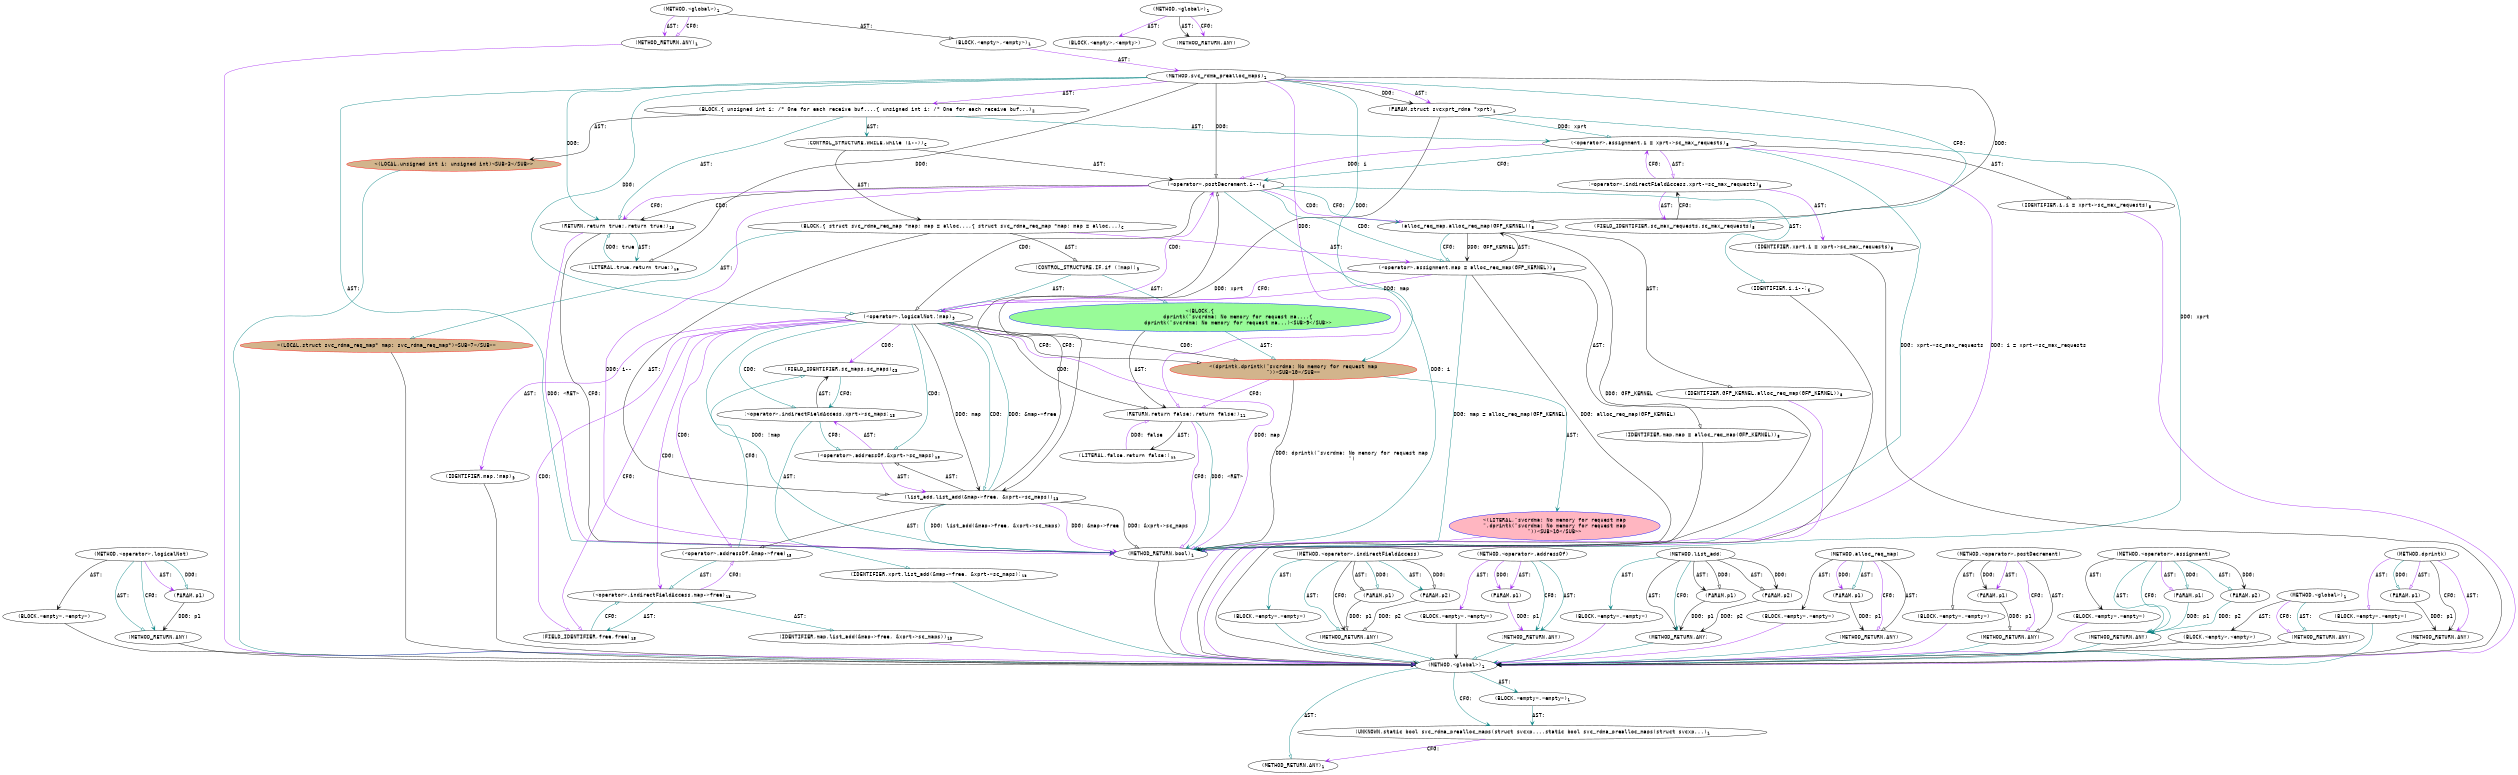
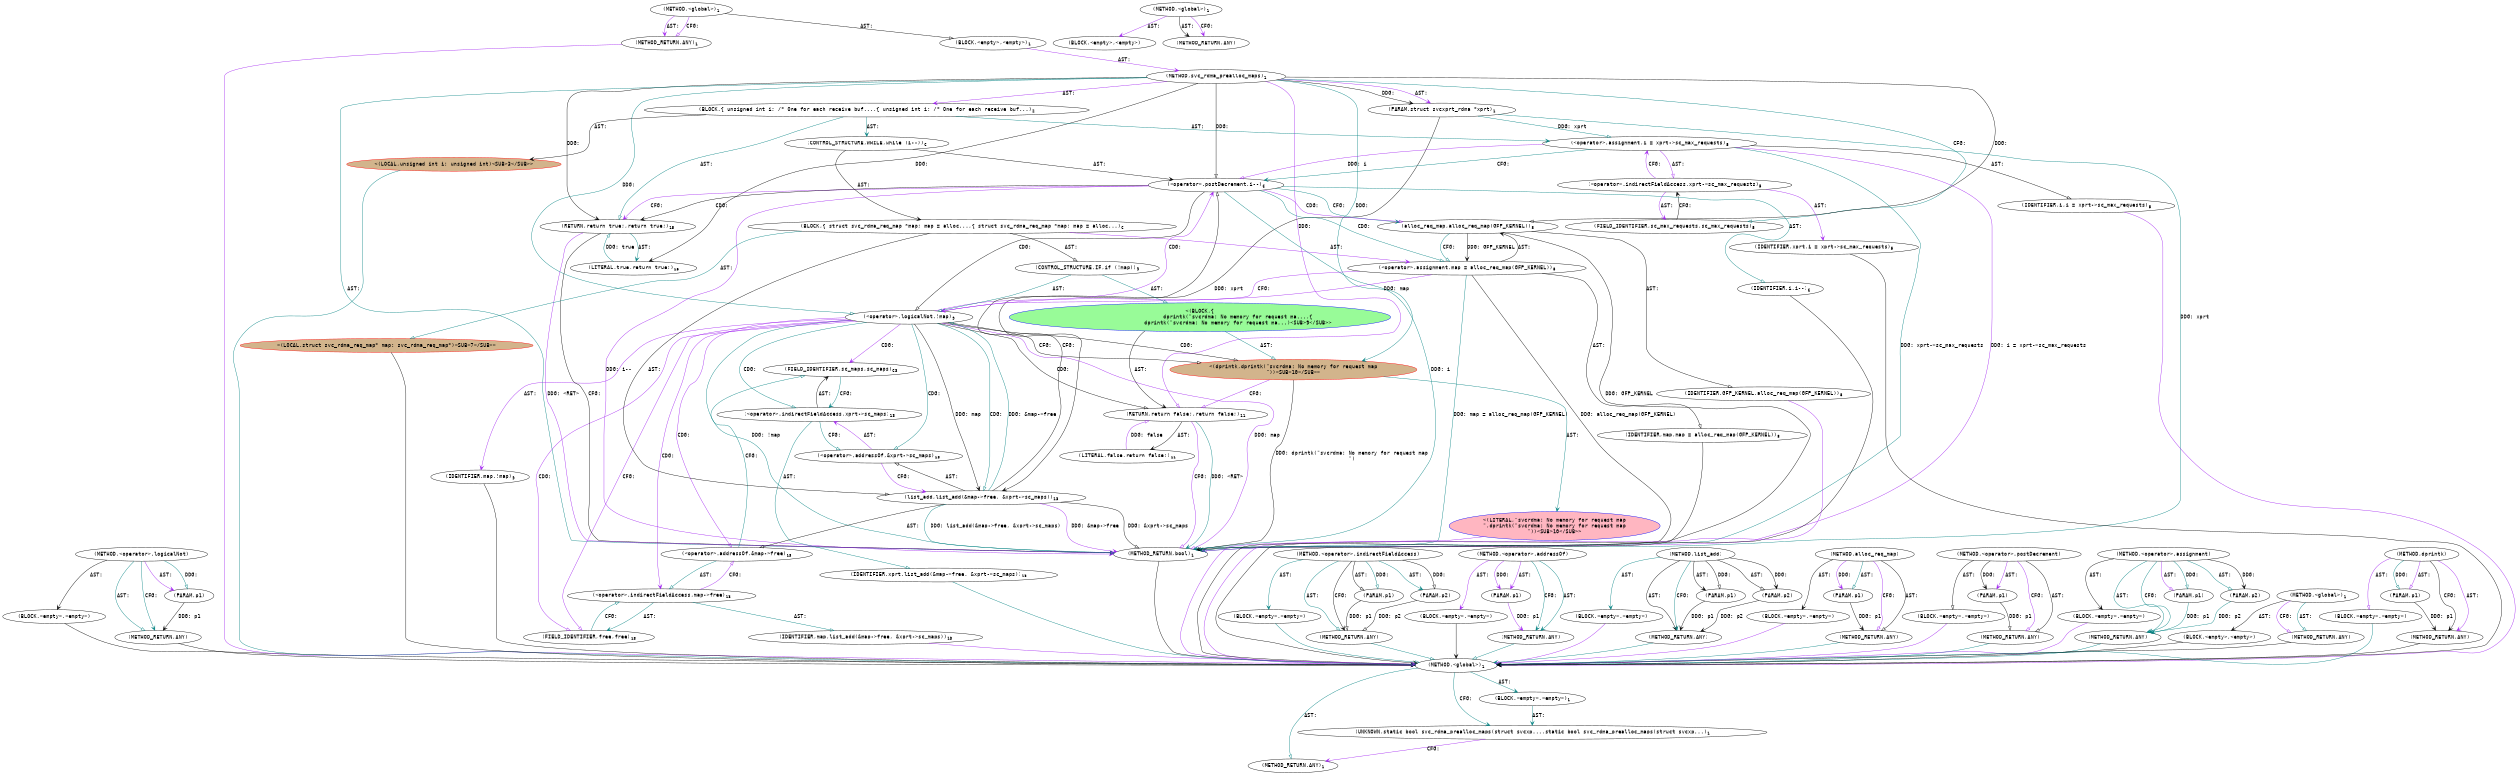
edge "(METHOD,svc_rdma_prealloc_maps)" -> "(RETURN,return true;,return true;)": color teal -> black
edge "(METHOD,svc_rdma_prealloc_maps)" -> "(LITERAL,true,return true;)": arrowhead onormal -> vee
edge "(<operator>.addressOf,&xprt->sc_maps)" -> "(list_add,list_add(&map->free, &xprt->sc_maps))": label "AST: " -> "CFG: "
